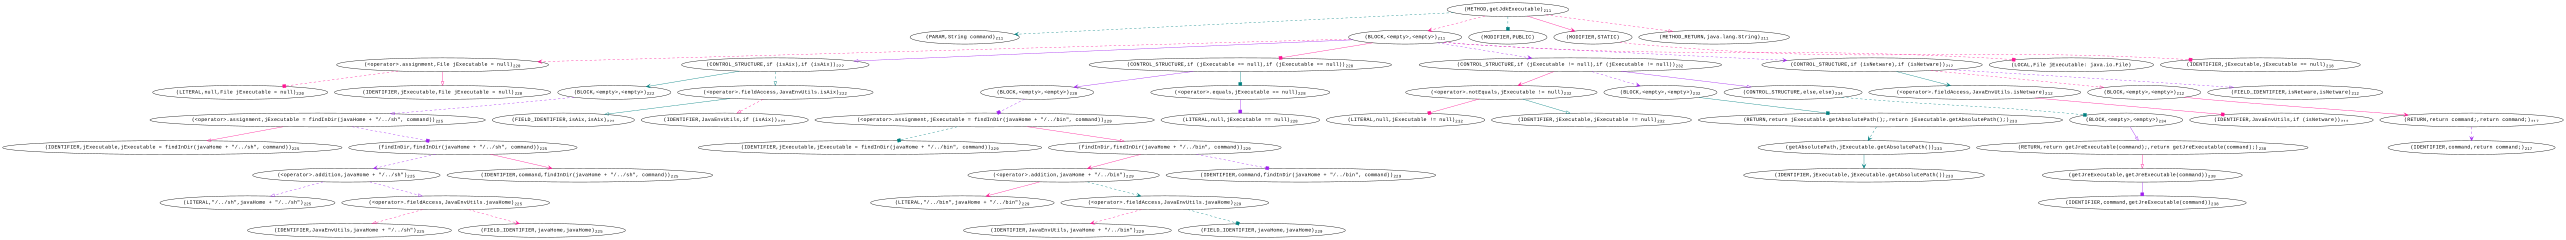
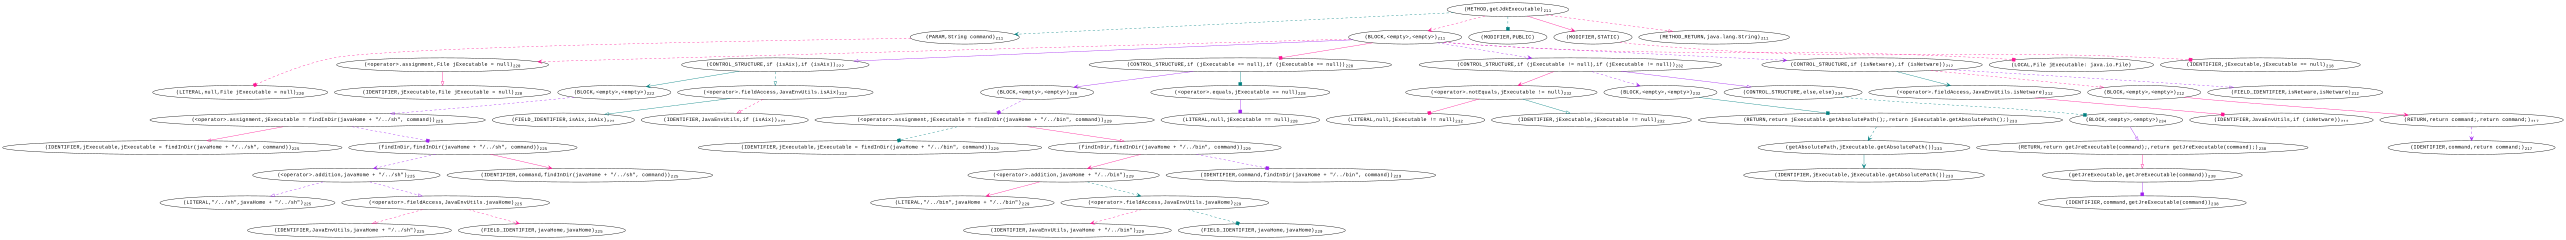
edge "(<operator>.assignment,File jExecutable = null)" -> "(LITERAL,null,File jExecutable = null)": now "(PARAM,String command)" -> "(LITERAL,null,File jExecutable = null)"
